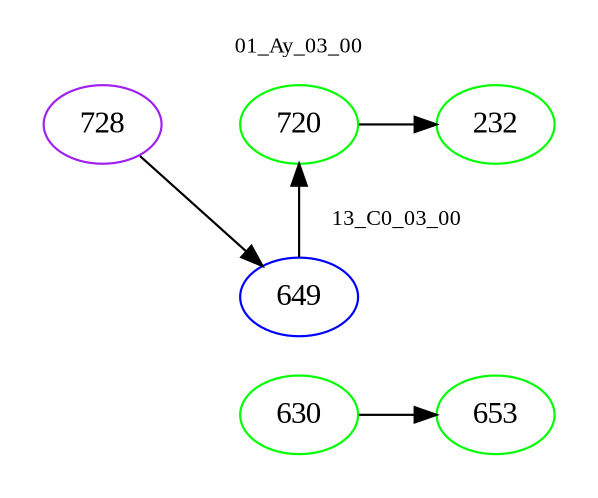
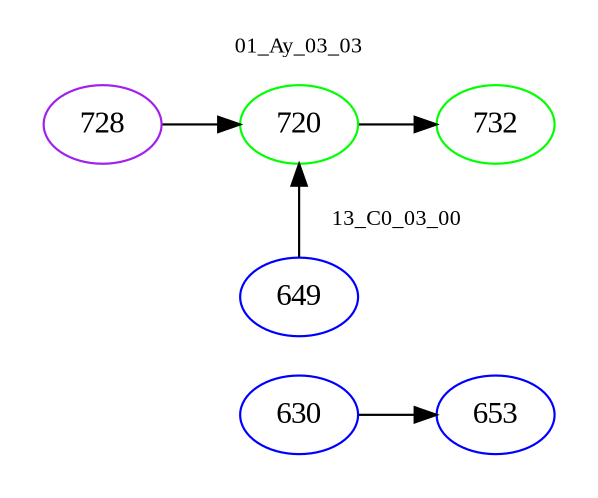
cluster "01_Ay_03_00": label "01_Ay_03_00" -> "01_Ay_03_03"
node "232": label "232" -> "732"
edge "728" -> "649": now "728" -> "720"
node "630": color green -> blue
node "653": color green -> blue
